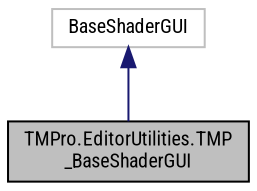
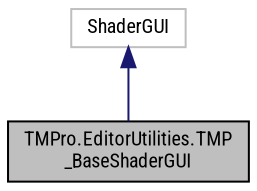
node "BaseShaderGUI": label "BaseShaderGUI" -> "ShaderGUI"
